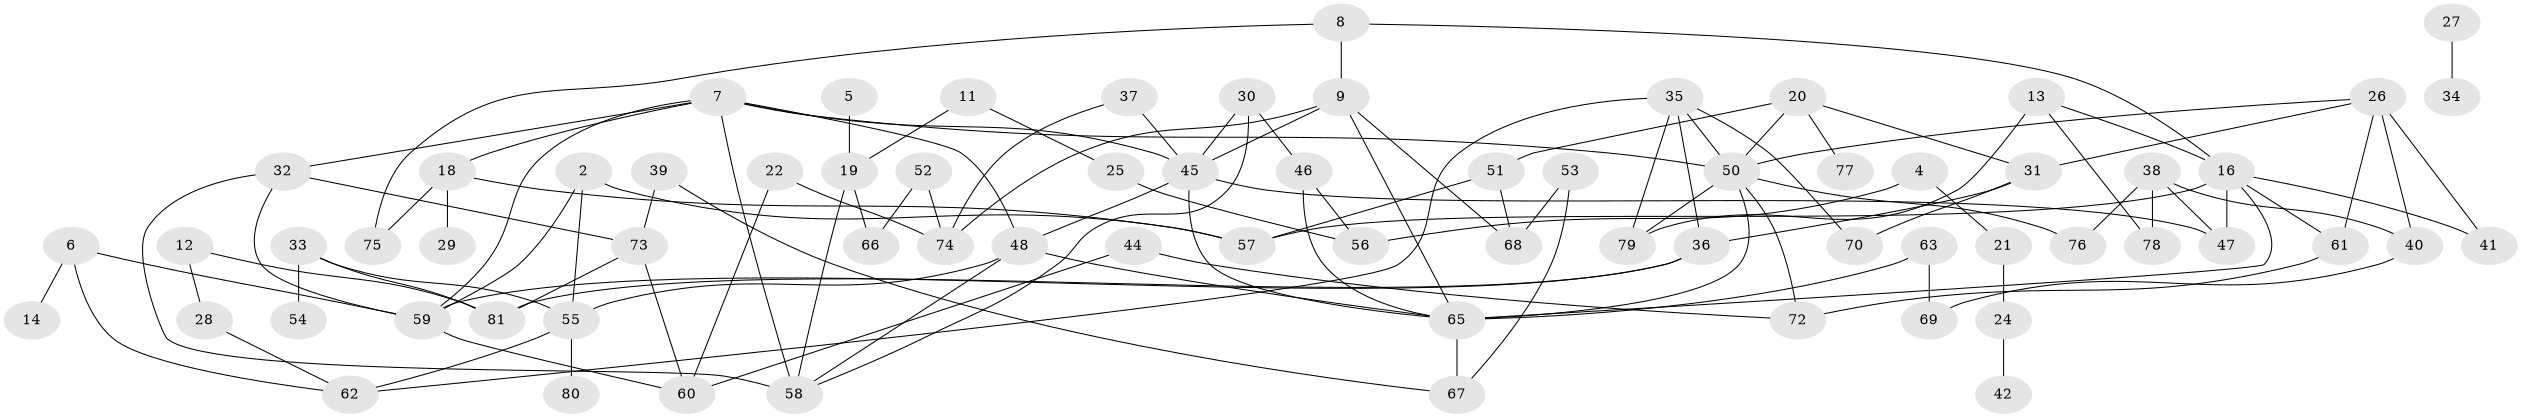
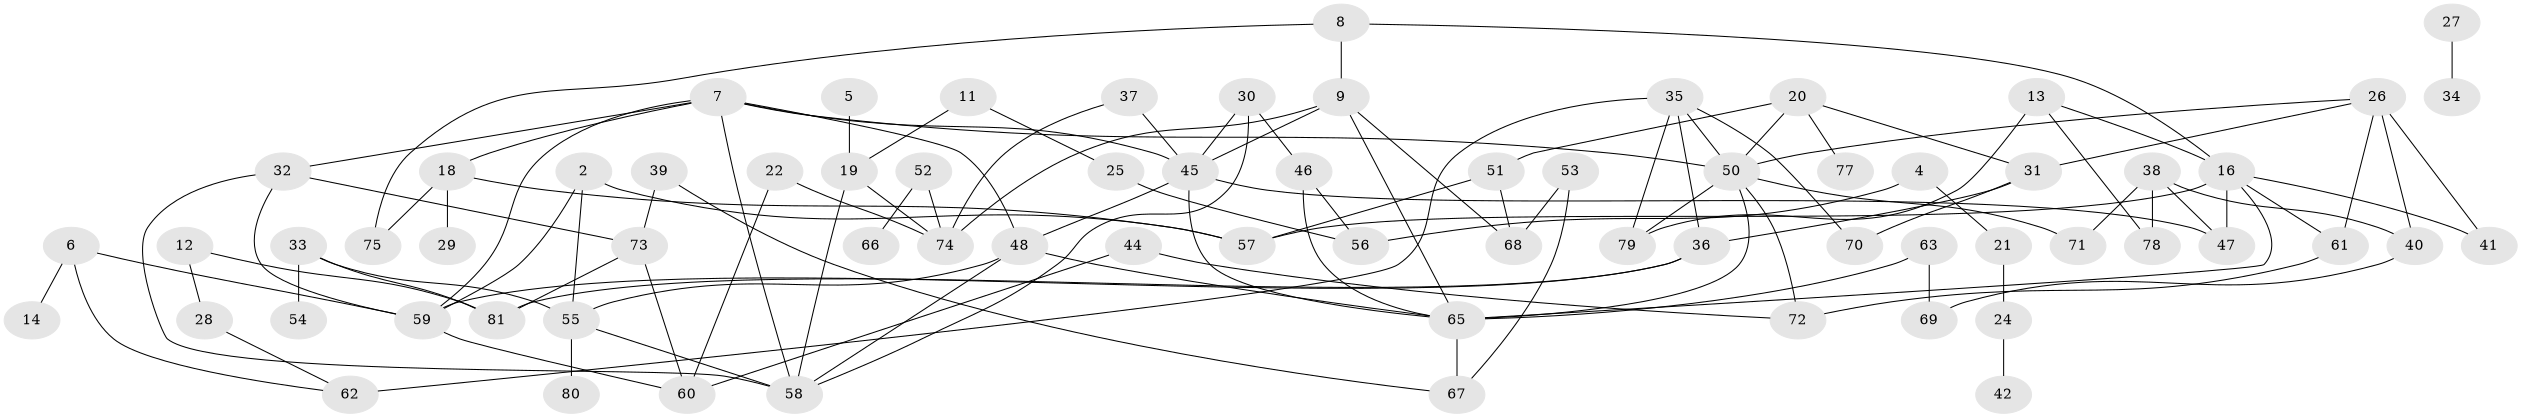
edge "19" -- "66": now "19" -- "74"
node "76": label "76" -> "71"
edge "55" -- "62": now "55" -- "58"
